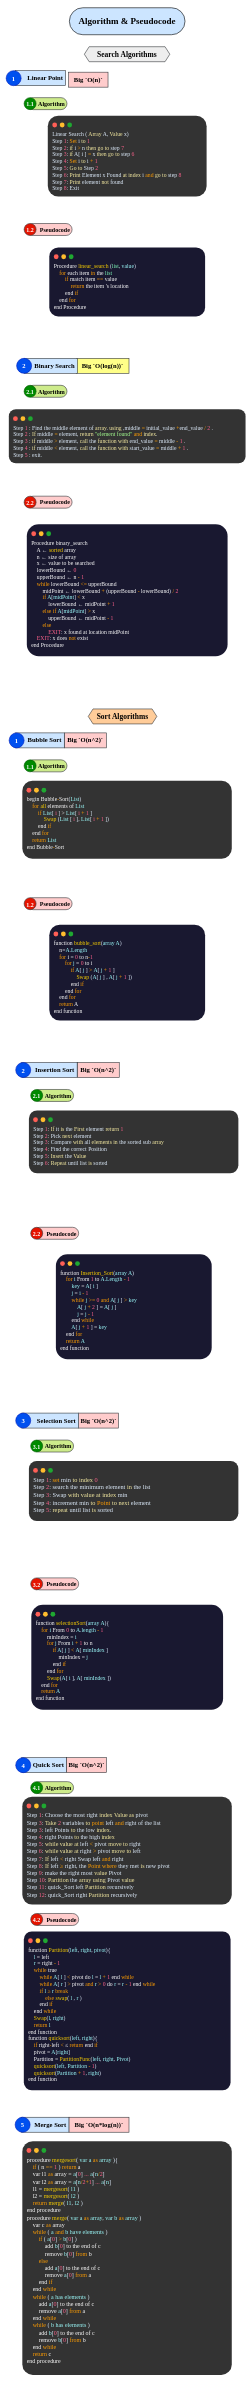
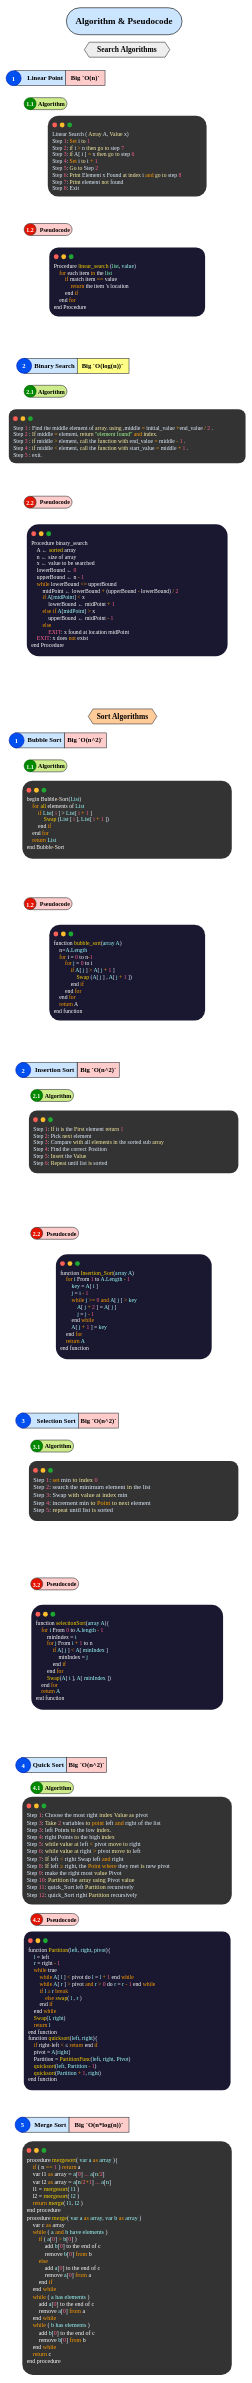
node "Algorithm & Pseudocode": moved (127, 20) -> (124, 20)
node "Search Algorithms": moved (127, 53) -> (127, 48)
node "Big `O(n)`": moved (88, 78) -> (85, 77)
